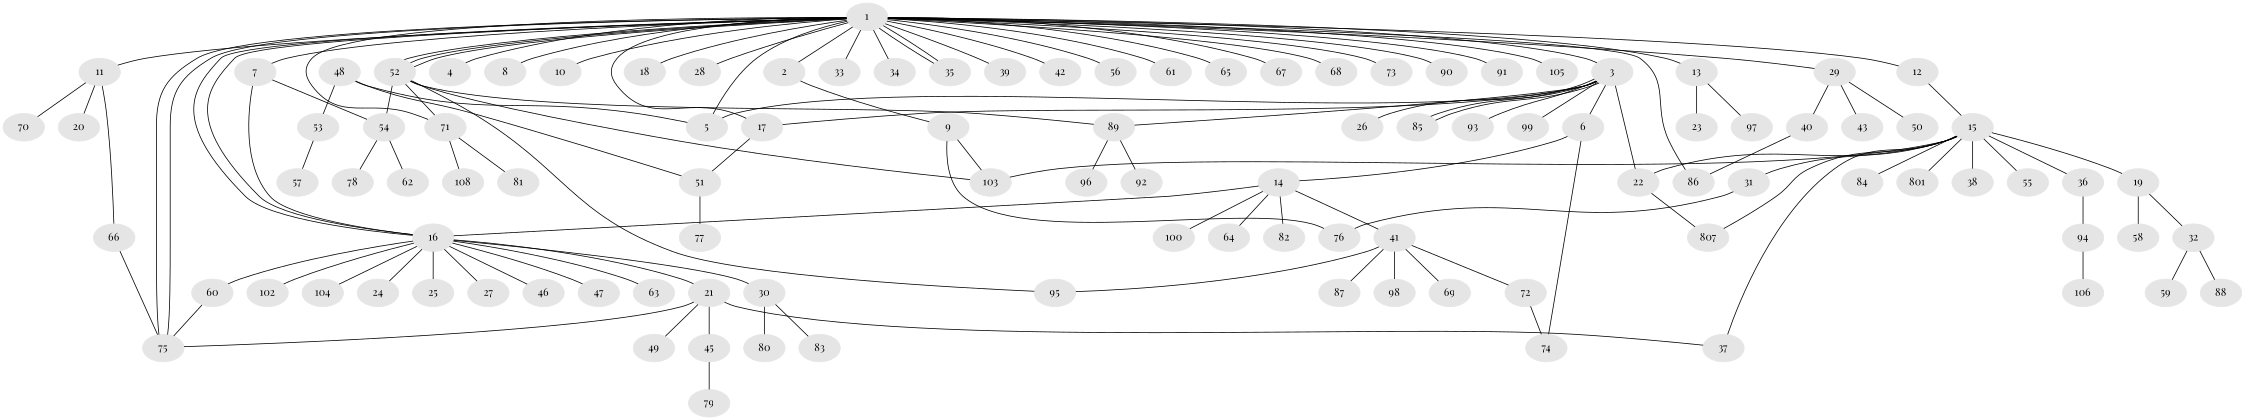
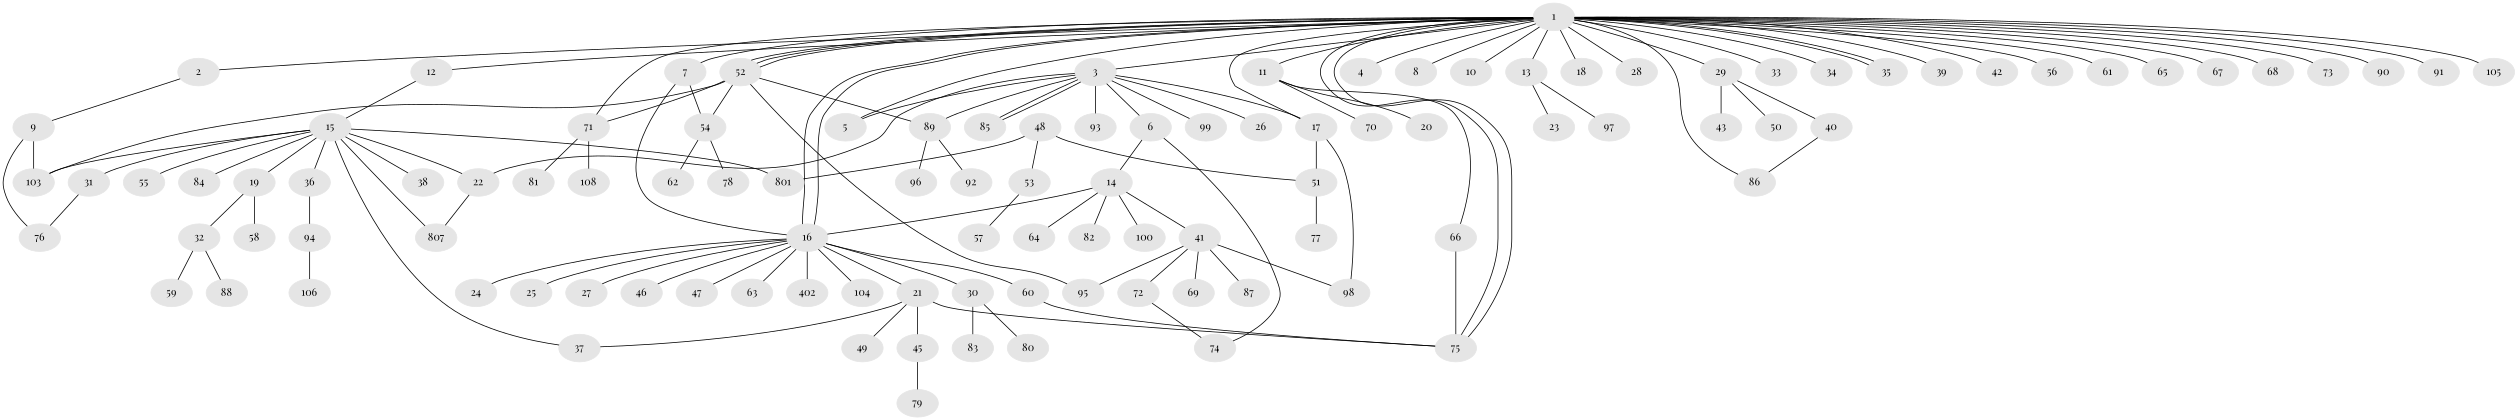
edge "48" -- "5": now "48" -- "801"
edge "17" -- "98": added
node "102": label "102" -> "402"
